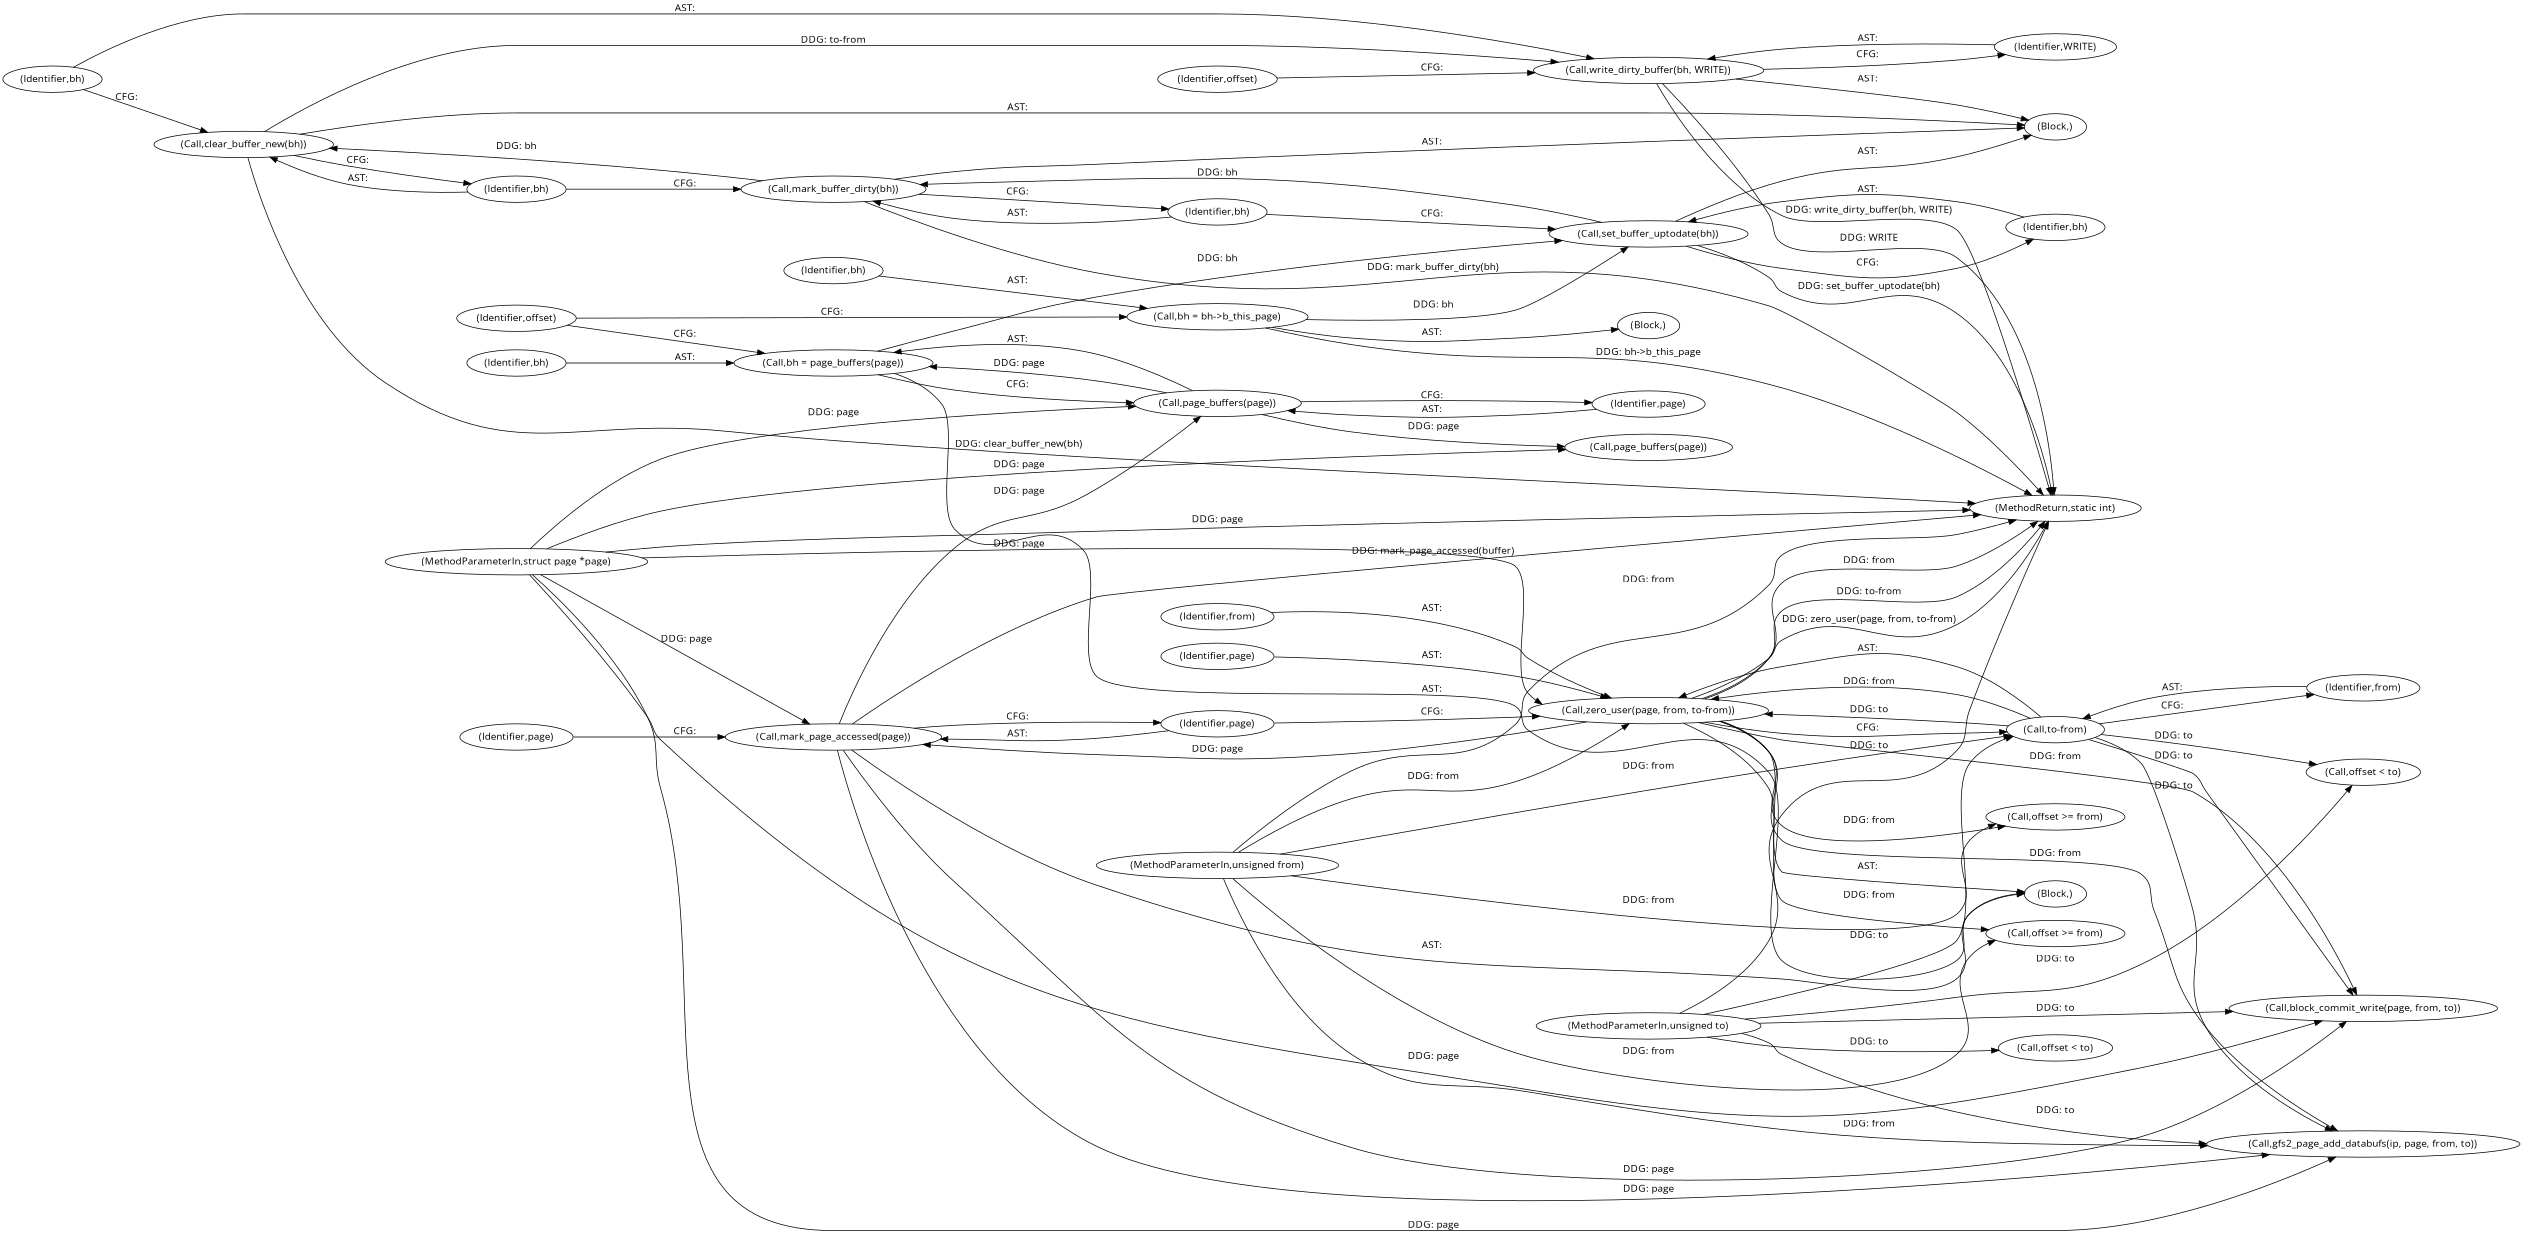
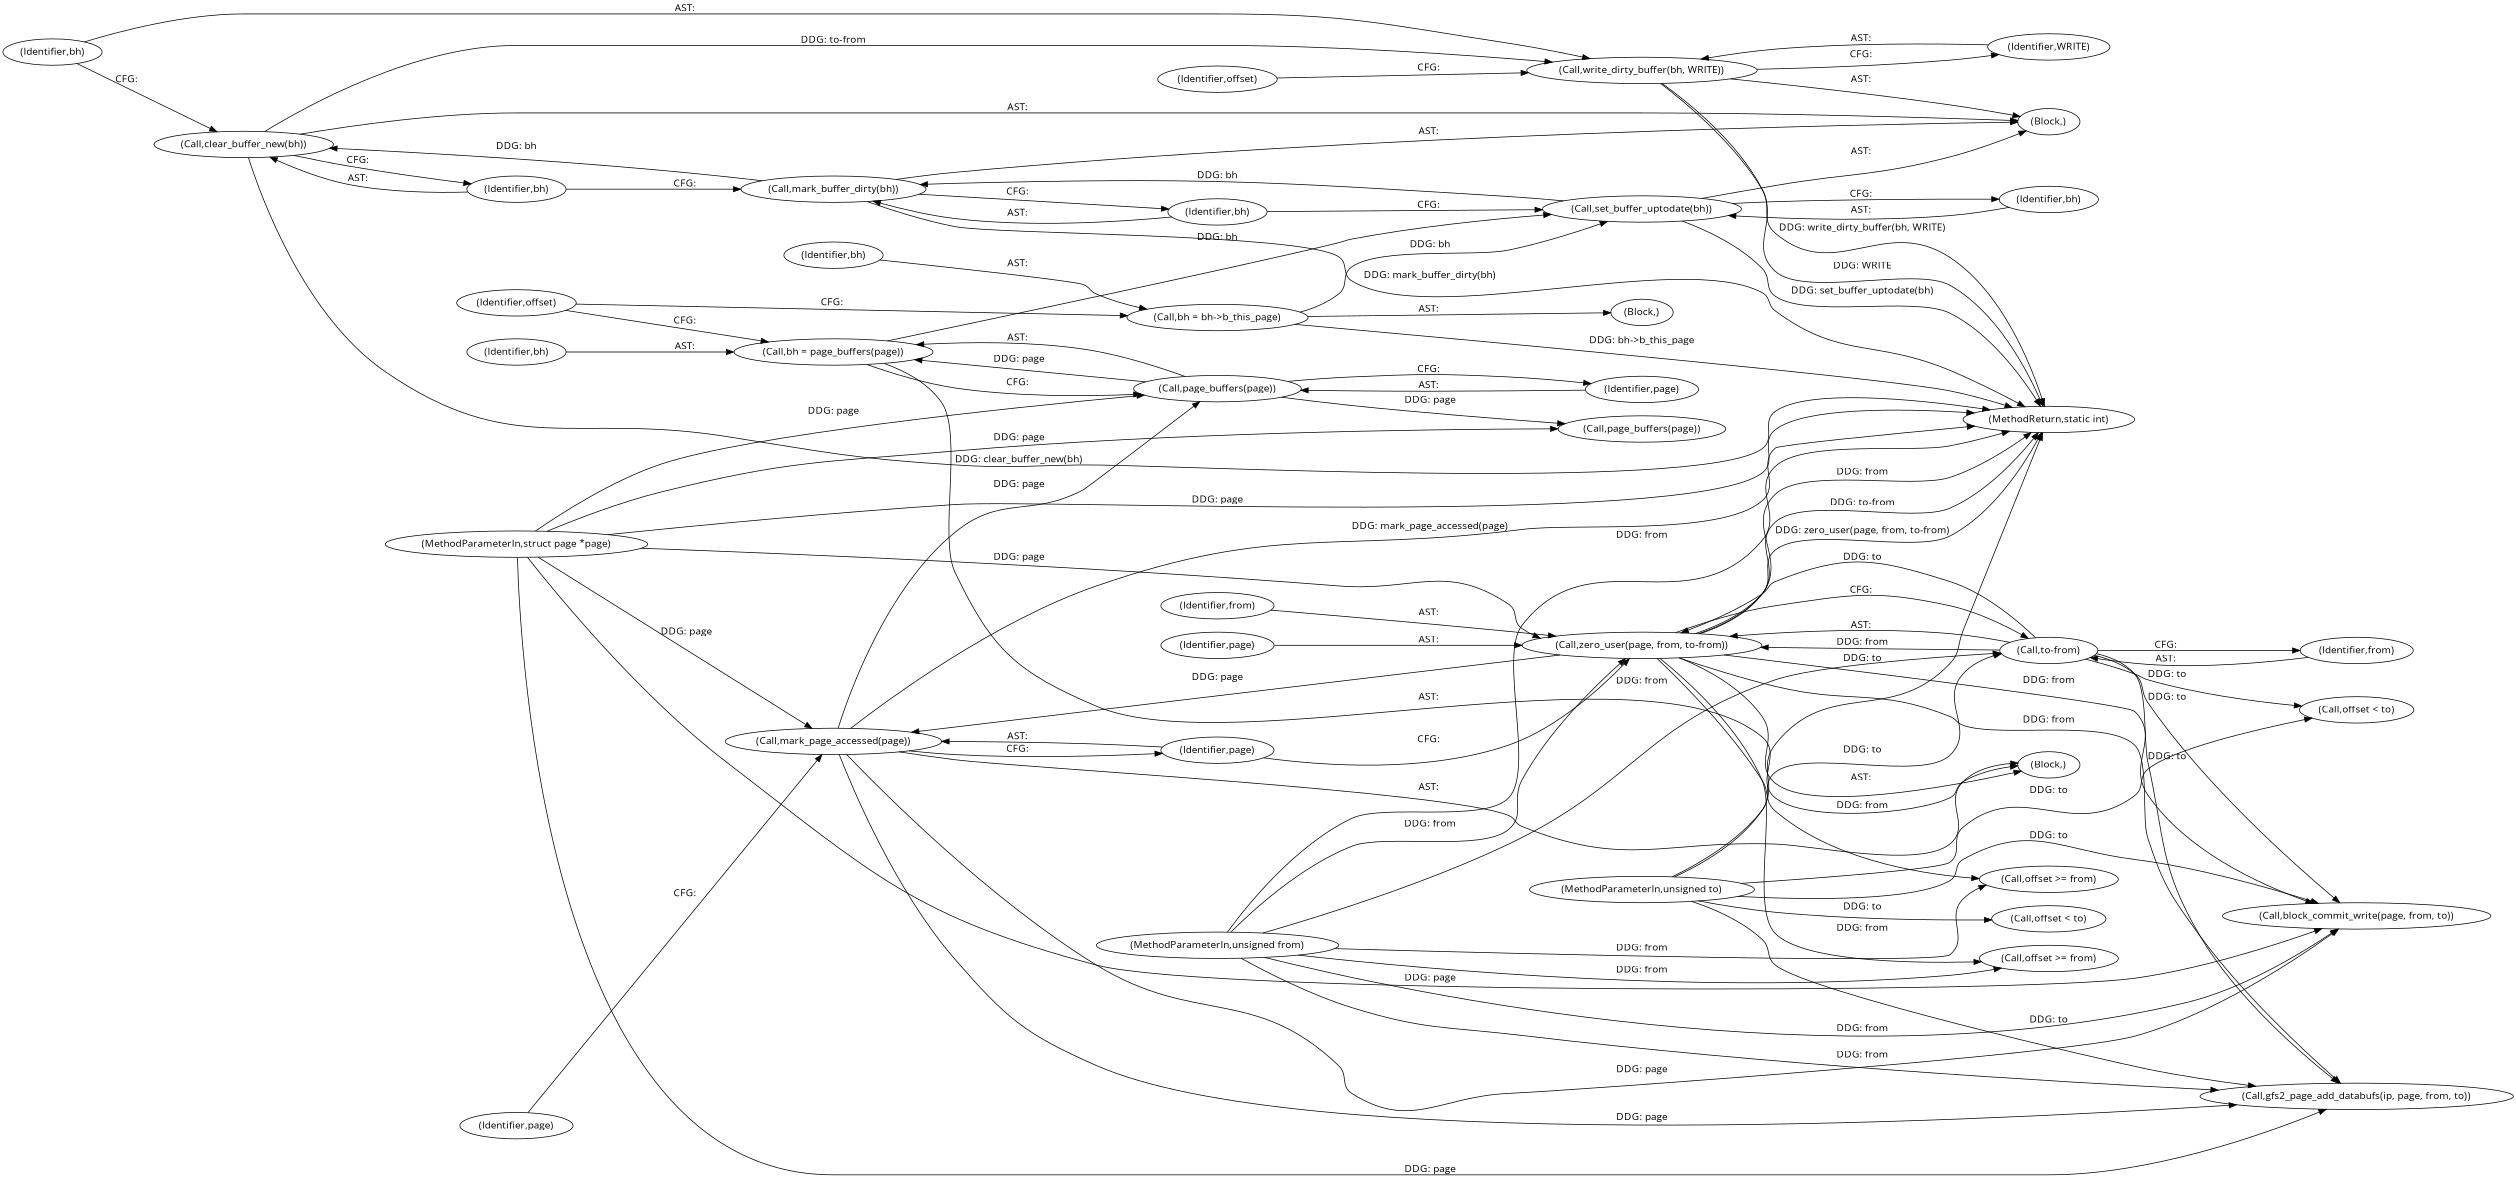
edge "(Call,mark_page_accessed(page))" -> "(MethodReturn,static int)": label "DDG: mark_page_accessed(buffer)" -> "DDG: mark_page_accessed(page)"
edge "(MethodParameterIn,unsigned from)" -> "(Call,block_commit_write(page, from, to))": added, label "DDG: from"
